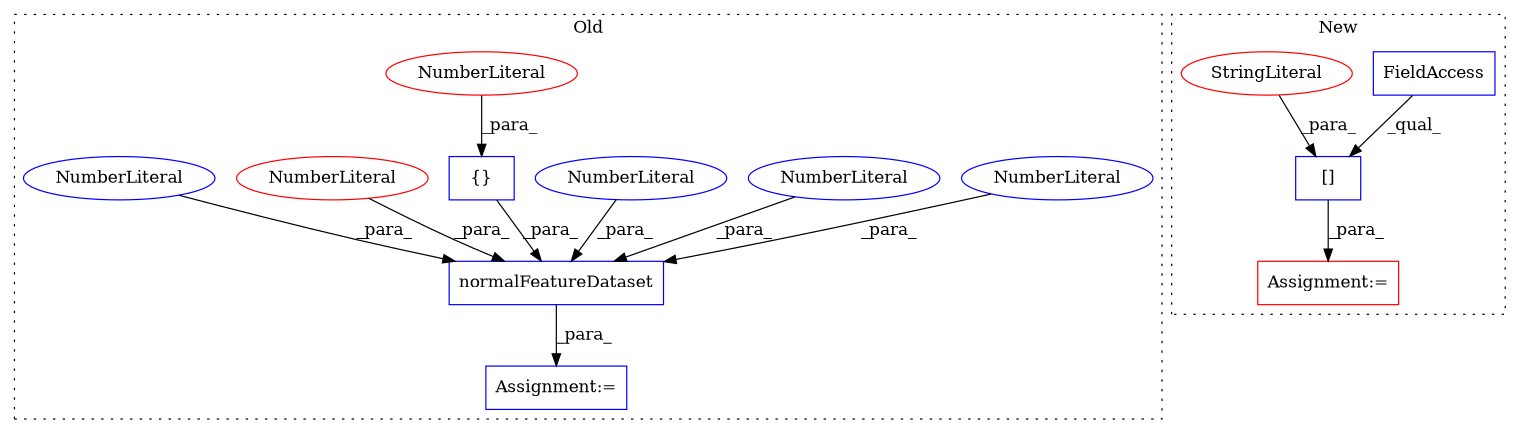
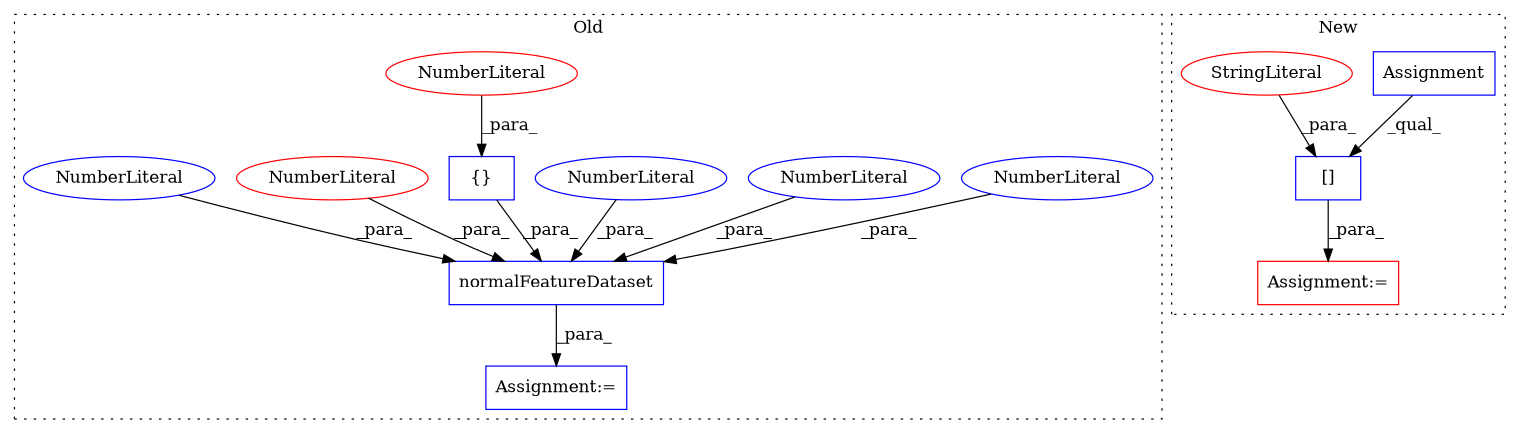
node "FieldAccess": label "FieldAccess" -> "Assignment"
